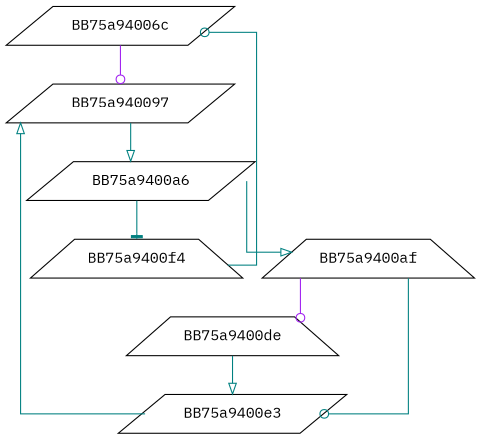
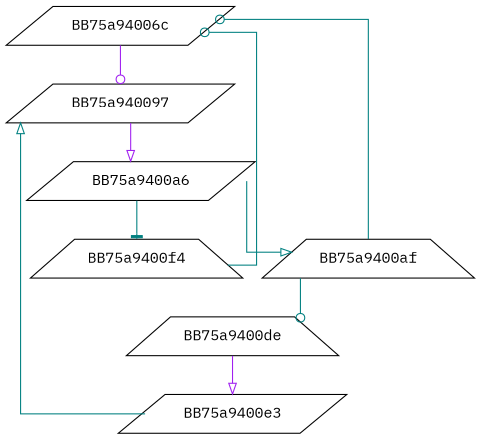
edge "BB75a940097" -> "BB75a9400a6": color teal -> purple
edge "BB75a9400af" -> "BB75a9400de": color purple -> teal
edge "BB75a9400de" -> "BB75a9400e3": color teal -> purple
edge "BB75a9400af" -> "BB75a9400e3": now "BB75a9400af" -> "BB75a94006c"
